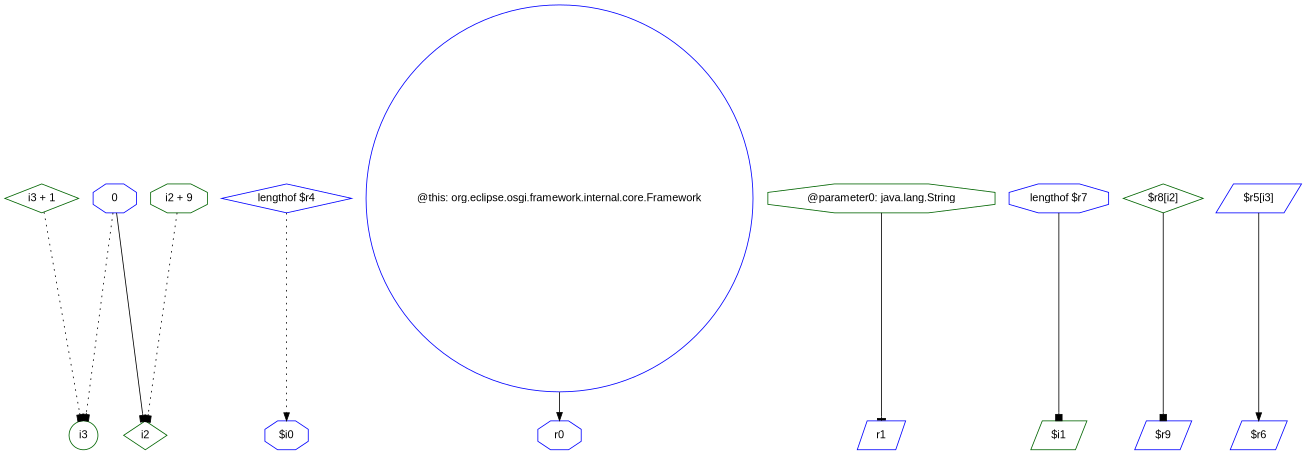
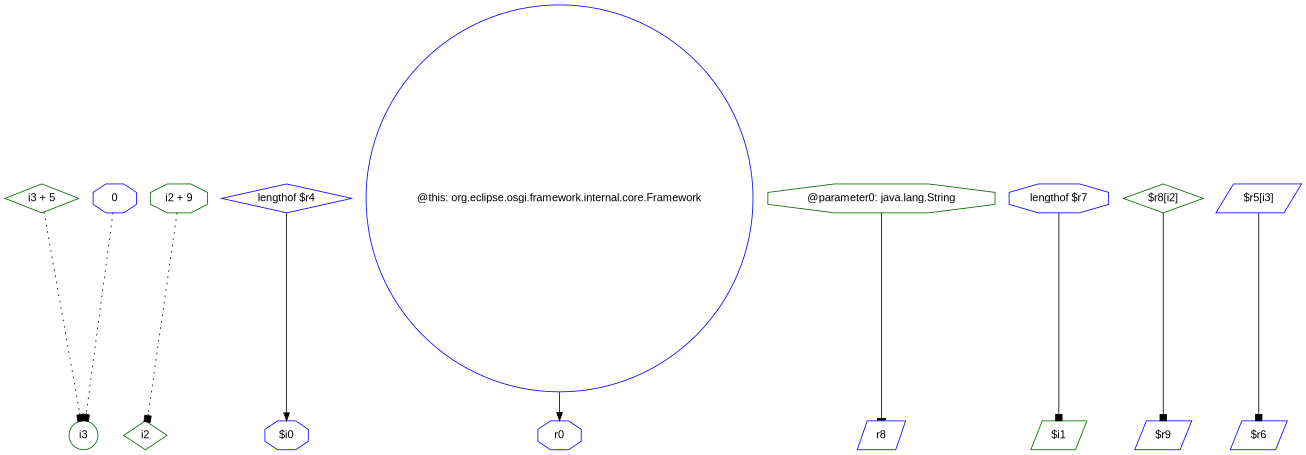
node "i3 + 1": label "i3 + 1" -> "i3 + 5"
edge "0" -> "i2": removed
edge "lengthof $r4" -> "$i0": style dotted -> solid
edge "$r5[i3]" -> "$r6": arrowhead normal -> box
node "r1": label "r1" -> "r8"
